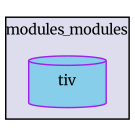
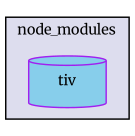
cluster "modules_modules": label "modules_modules" -> "node_modules"
